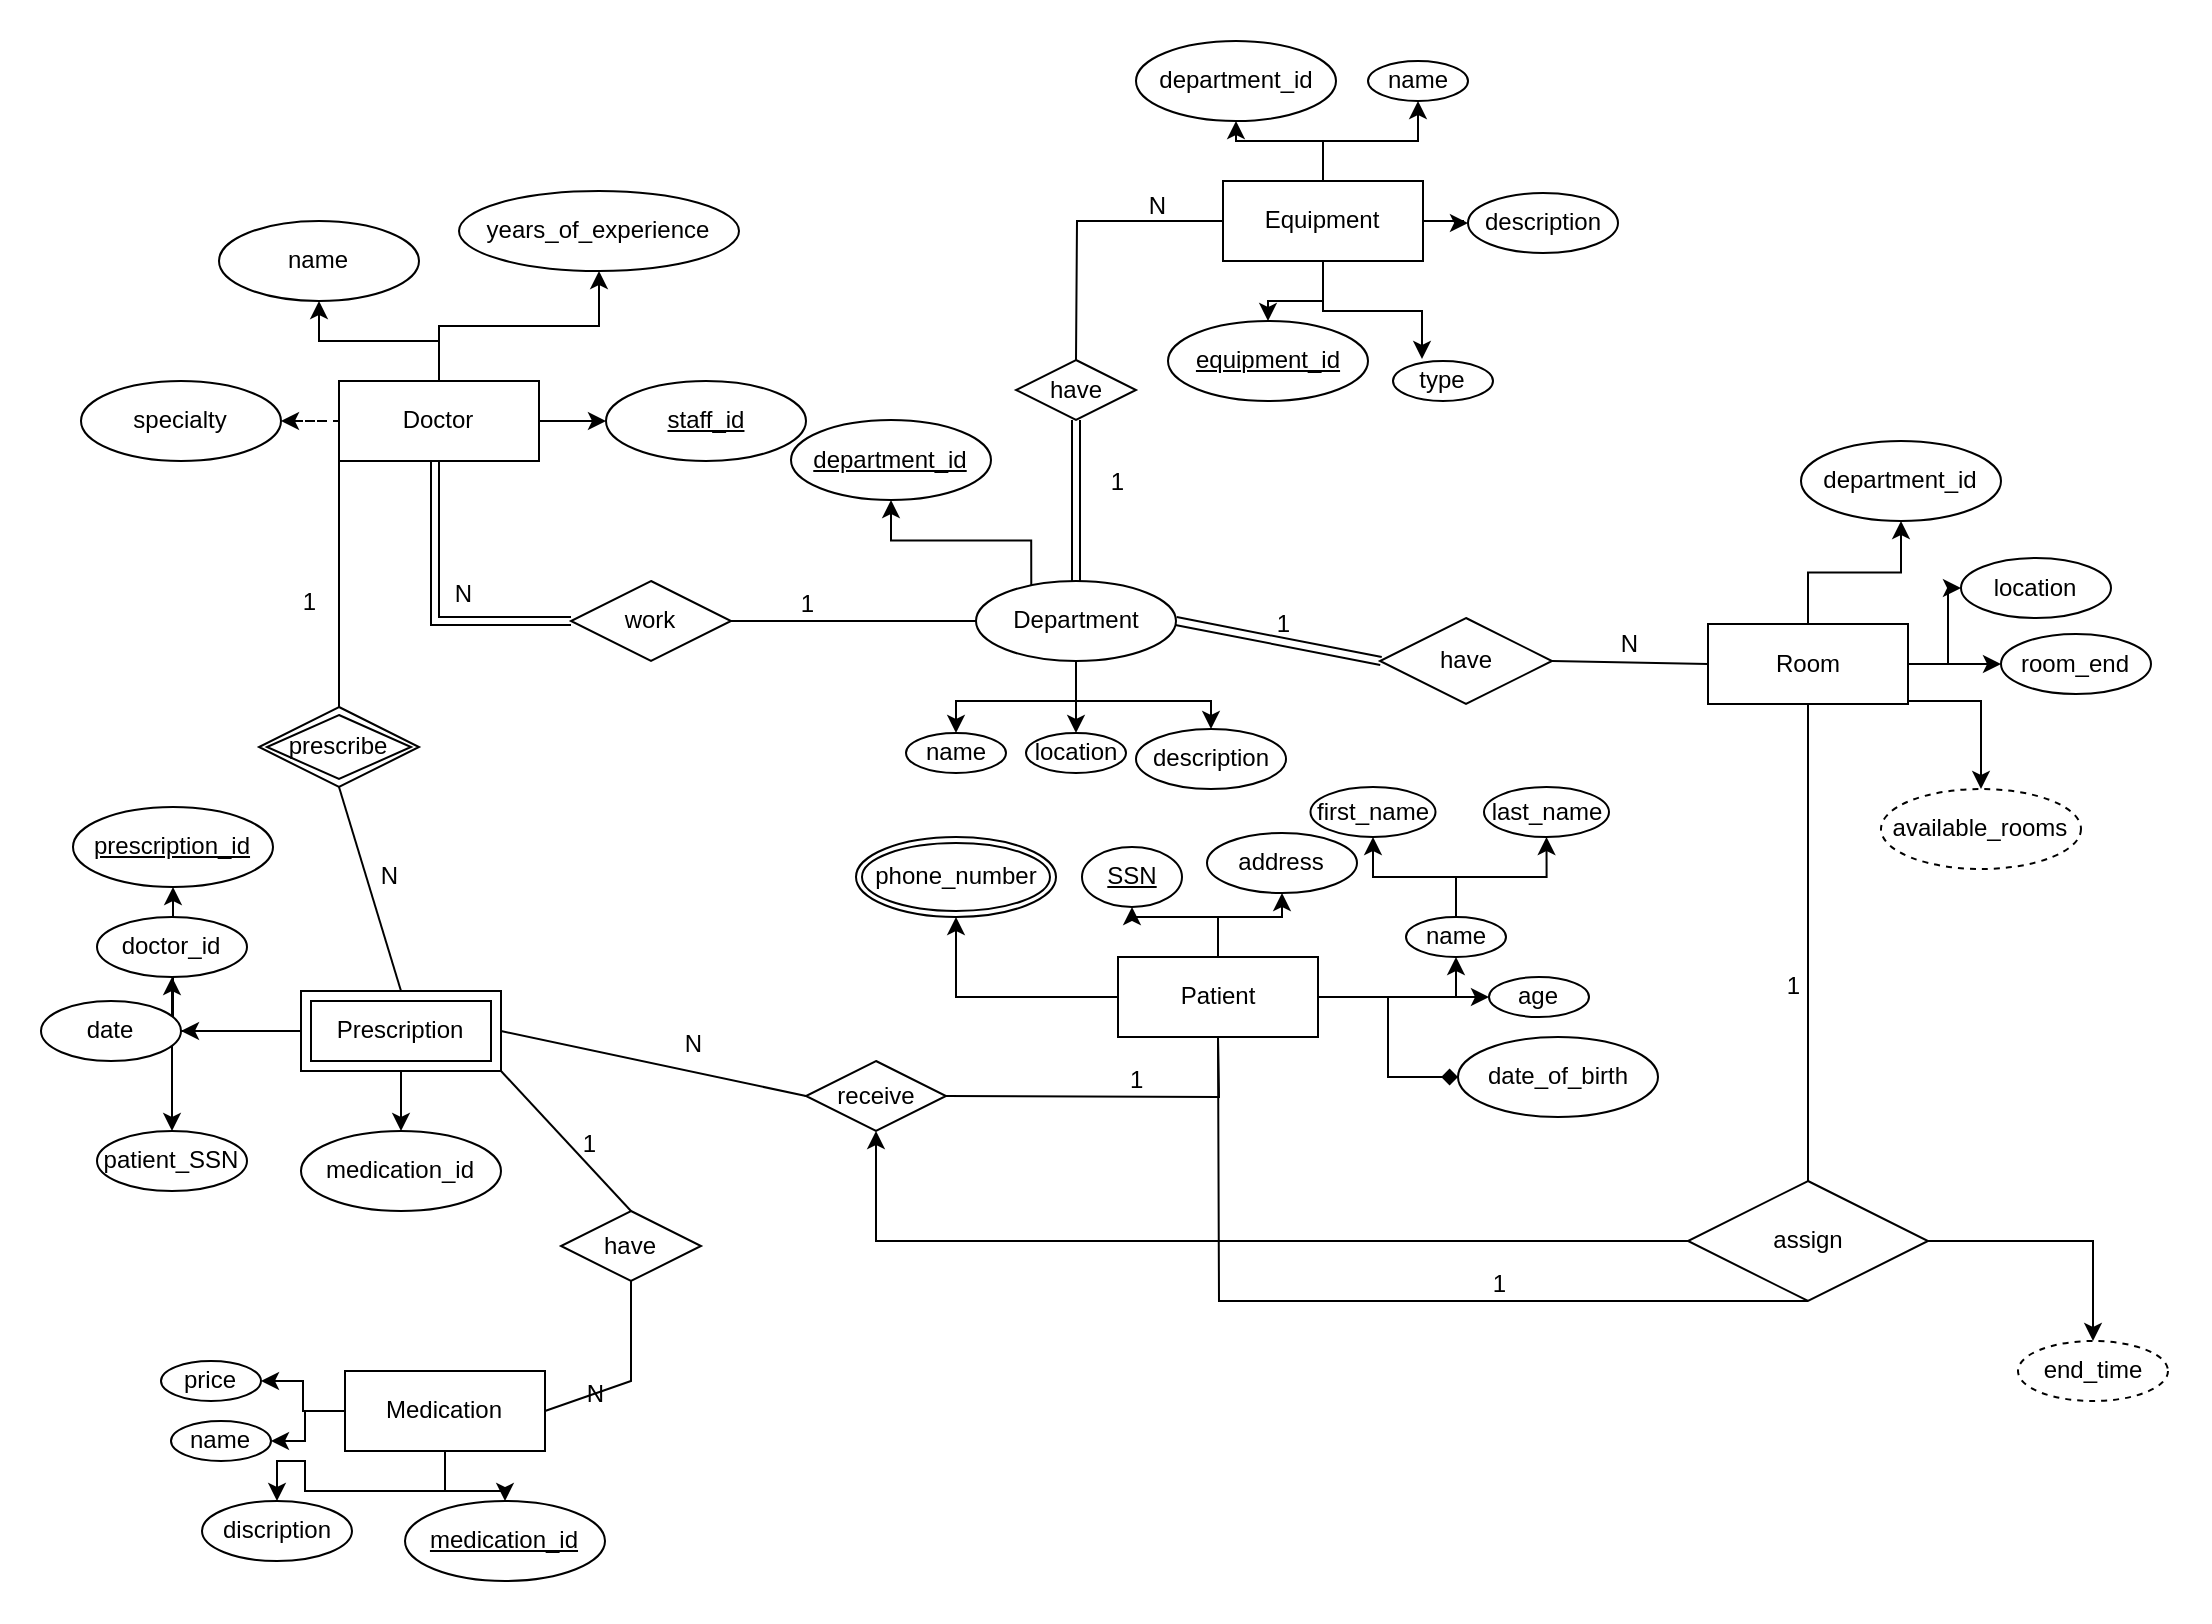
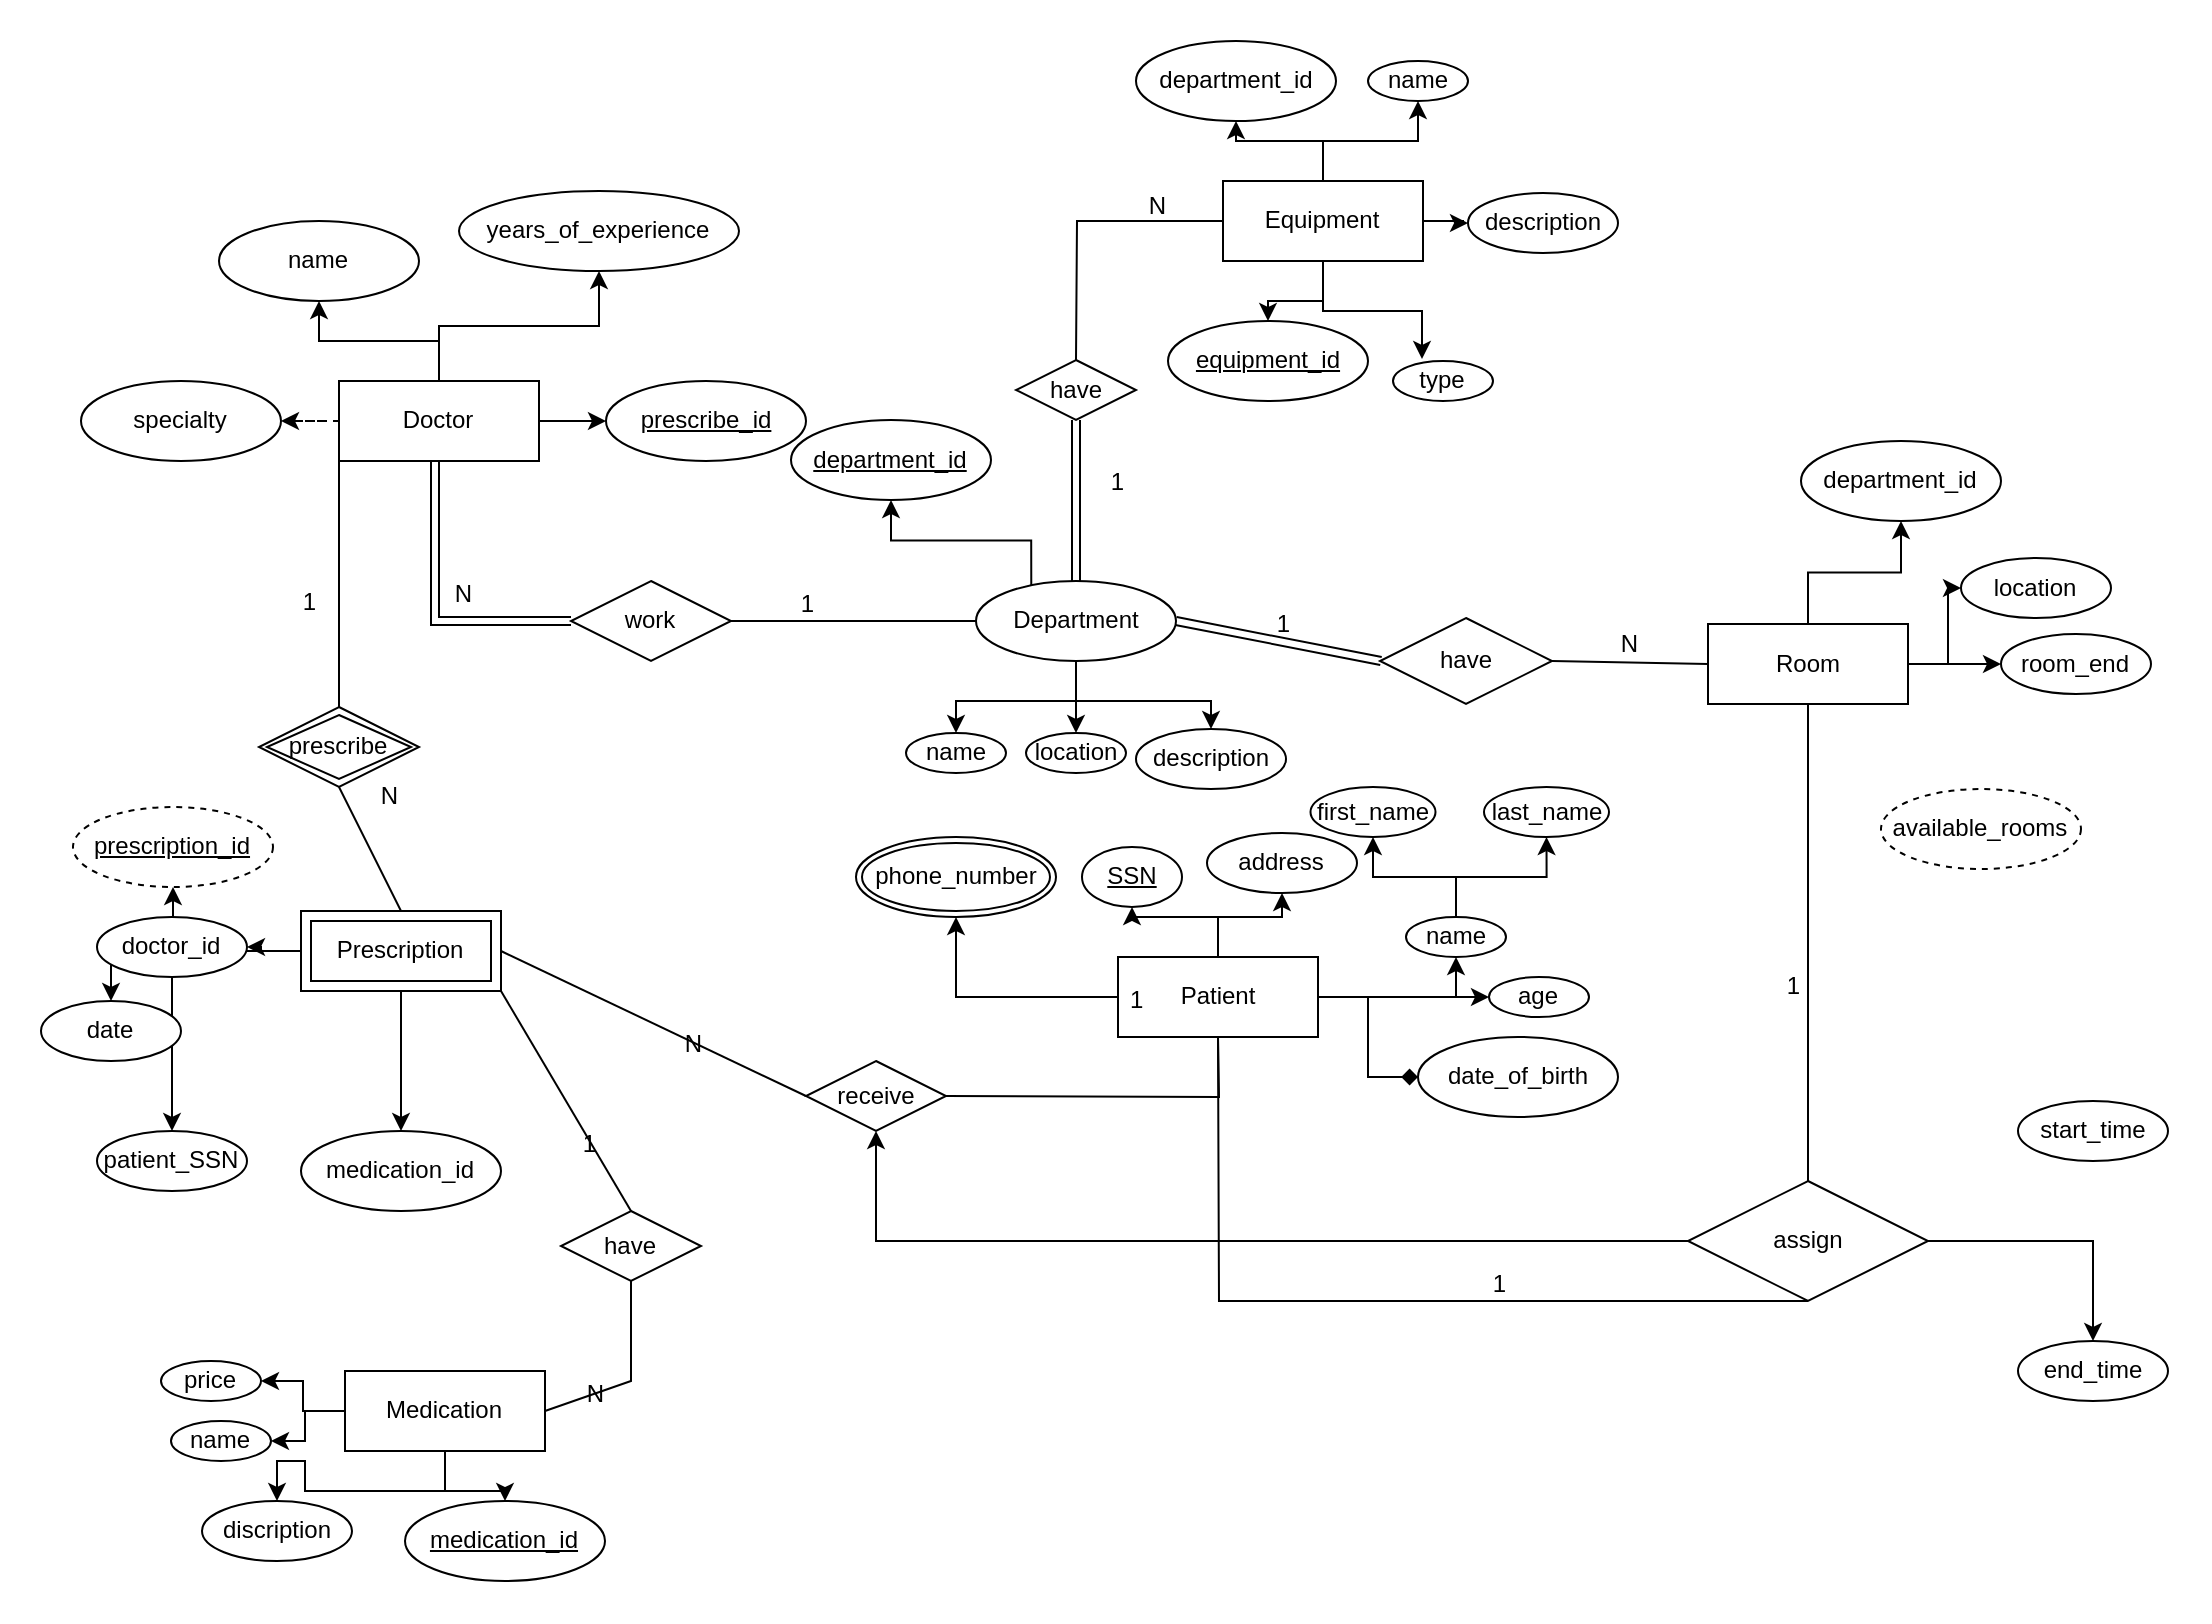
node "staff_id": label "staff_id" -> "prescribe_id"
edge "Room" -> "available_rooms": removed
node "prescription_id": style solid -> dashed
node "Prescription": moved (401, 1031) -> (401, 951)
node "date_of_birth": moved (1558, 1077) -> (1518, 1077)
node "start_time": added
node "end_time": style dashed -> solid
